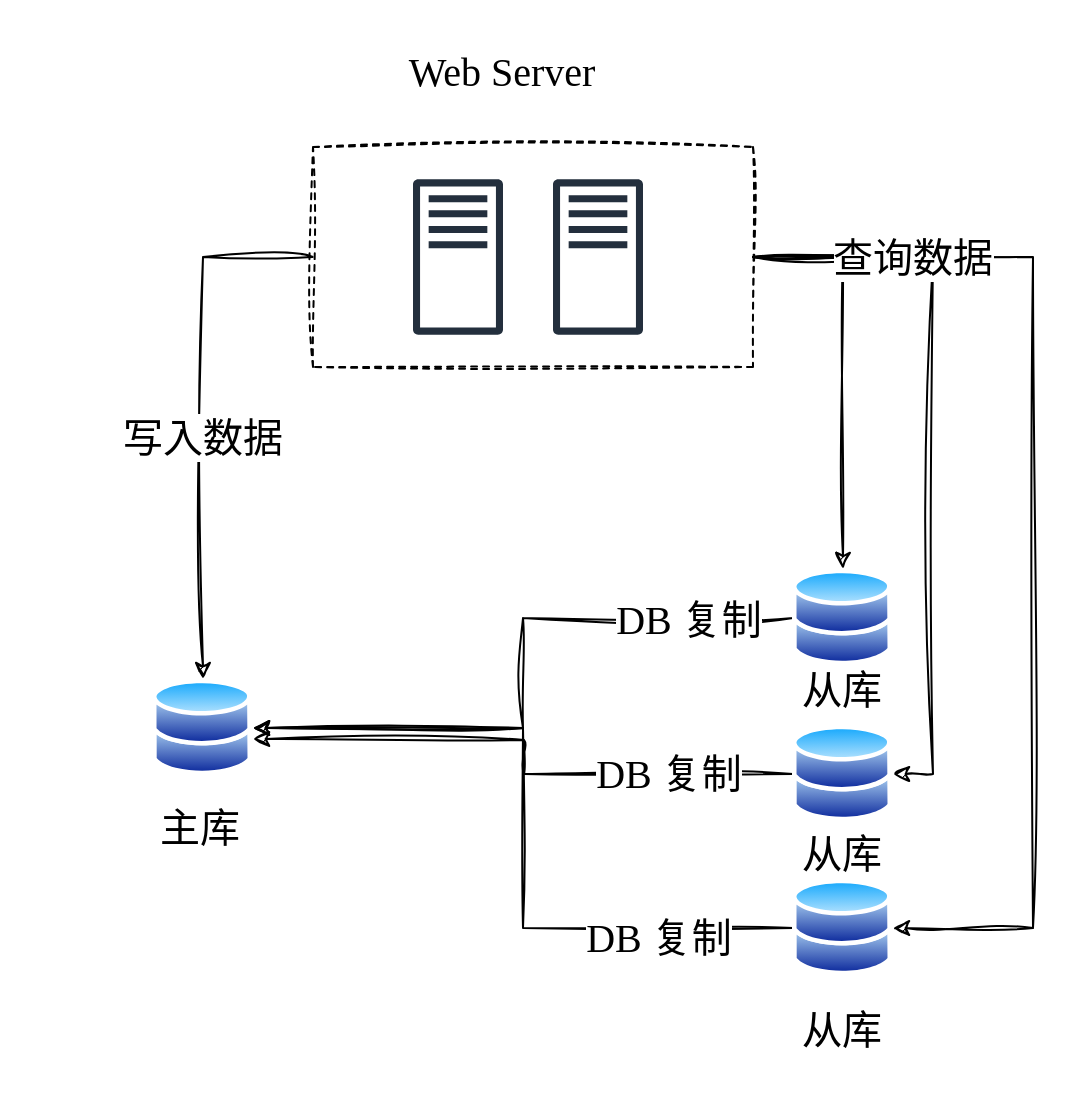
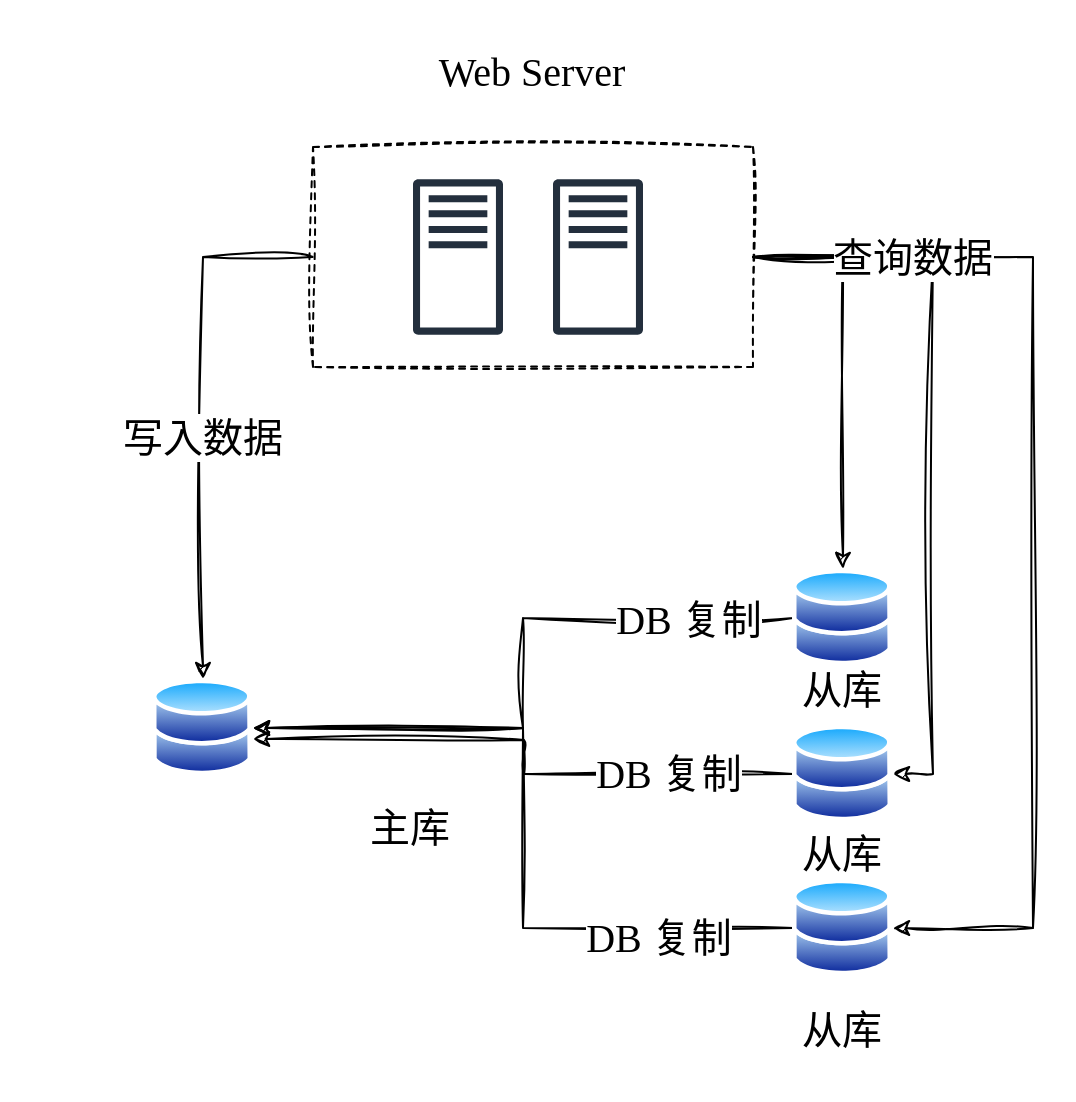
node "Web Server": moved (503, 71) -> (533, 71)
node "主库": moved (201, 827) -> (411, 827)
